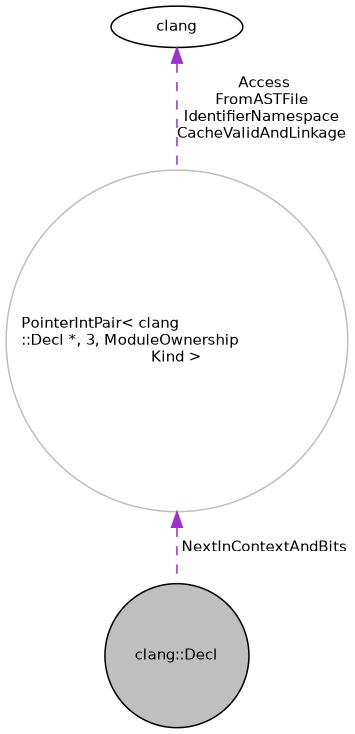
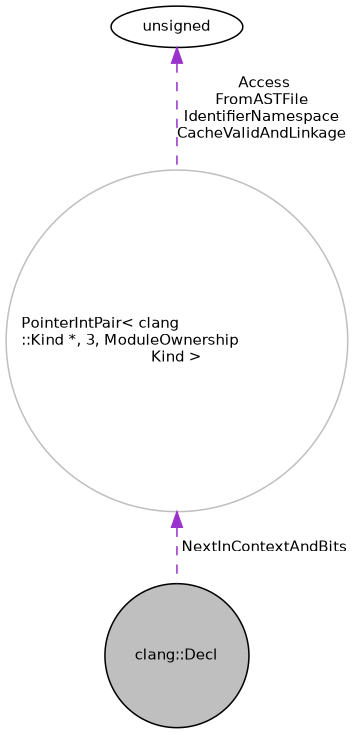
node "clang": label "clang" -> "unsigned"
node "PointerIntPair< clang ::Decl *, 3, ModuleOwnership Kind >": label "PointerIntPair< clang ::Decl *, 3, ModuleOwnership Kind >" -> "PointerIntPair< clang ::Kind *, 3, ModuleOwnership Kind >"
